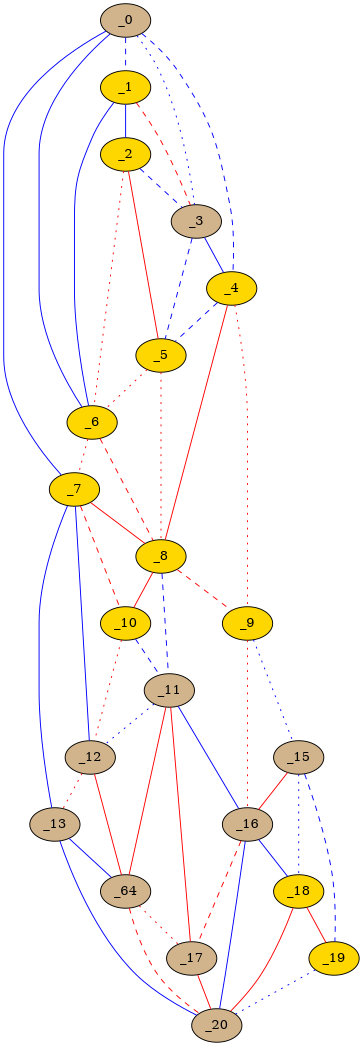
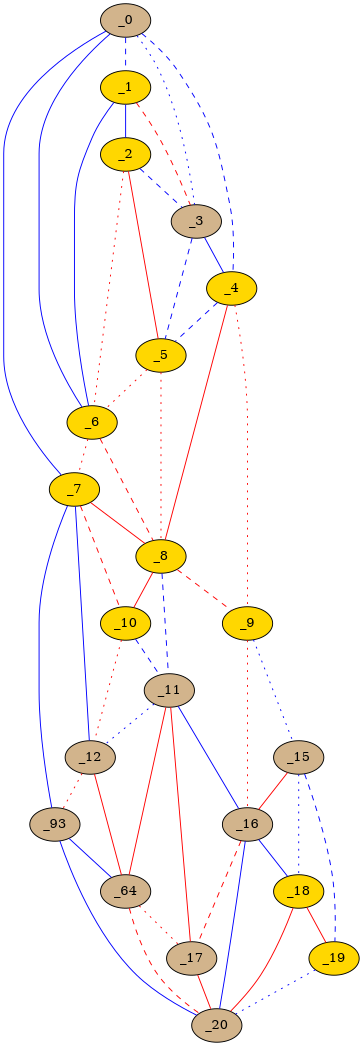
node "_13": label "_13" -> "_93"
